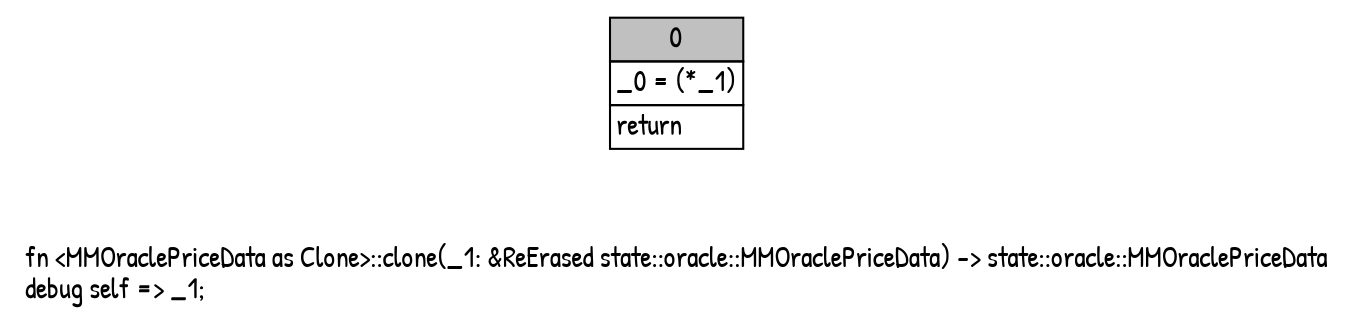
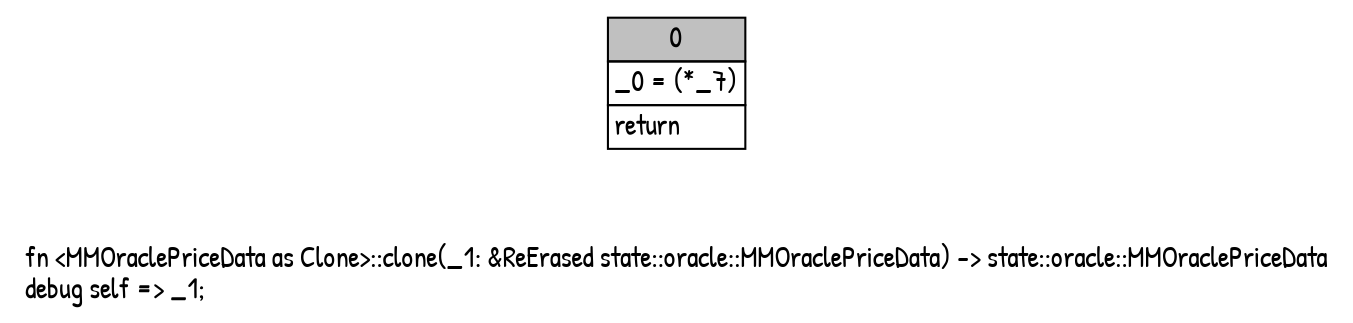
node "0": text "_0 = (*_1)" -> "_0 = (*_7)"
